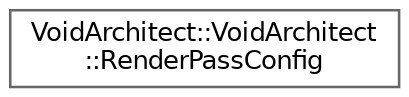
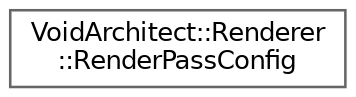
node "VoidArchitect::VoidArchitect ::RenderPassConfig": label "VoidArchitect::VoidArchitect ::RenderPassConfig" -> "VoidArchitect::Renderer ::RenderPassConfig"
